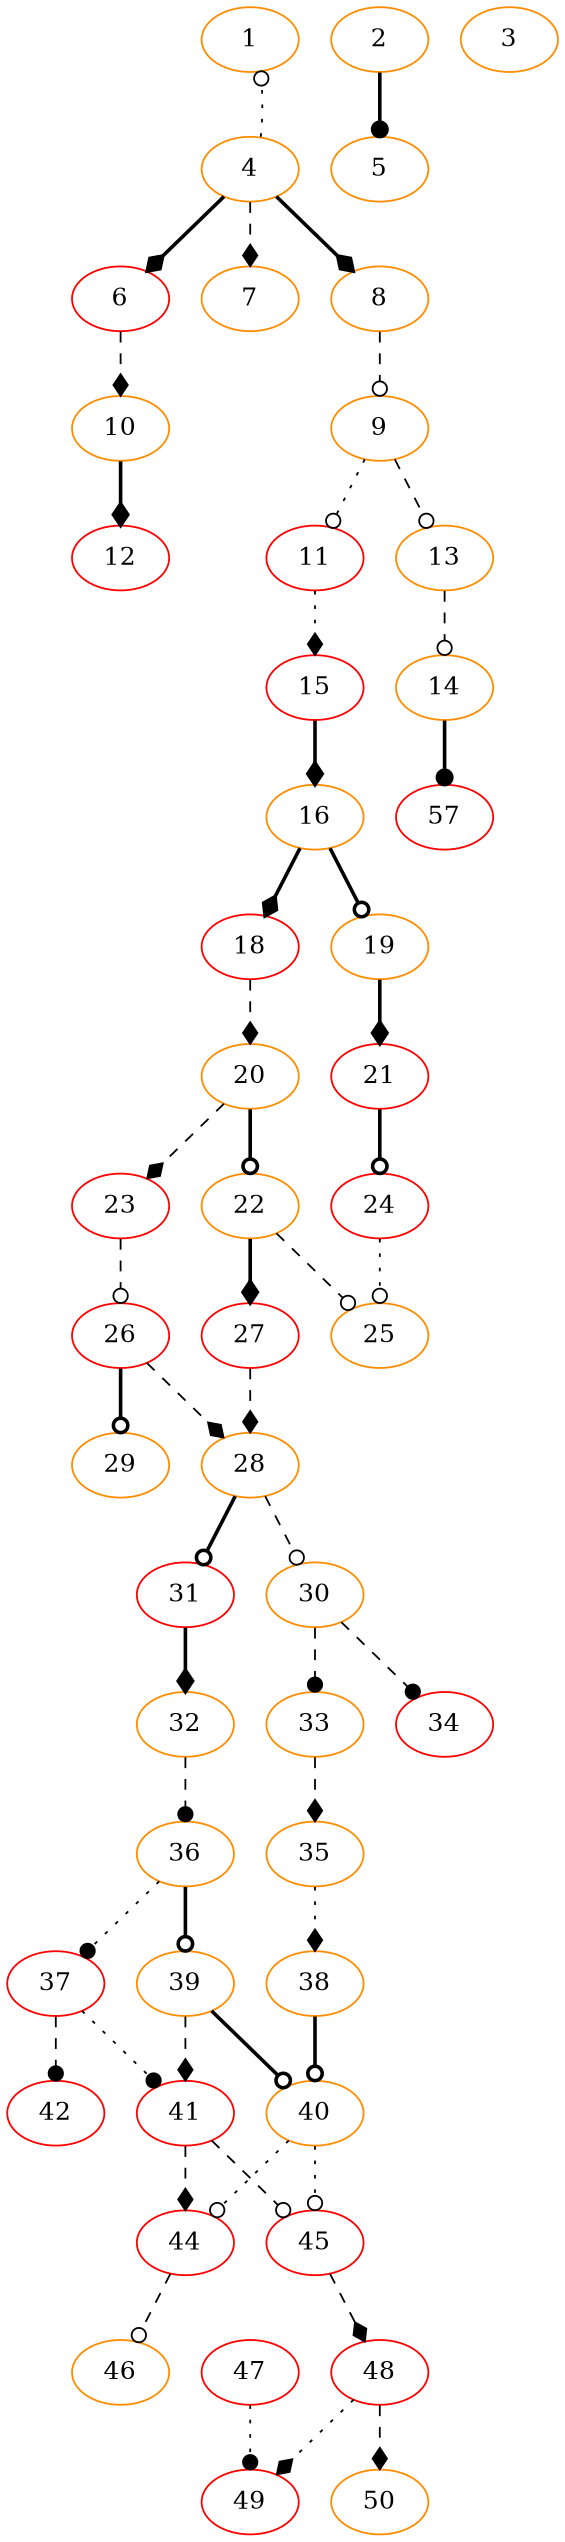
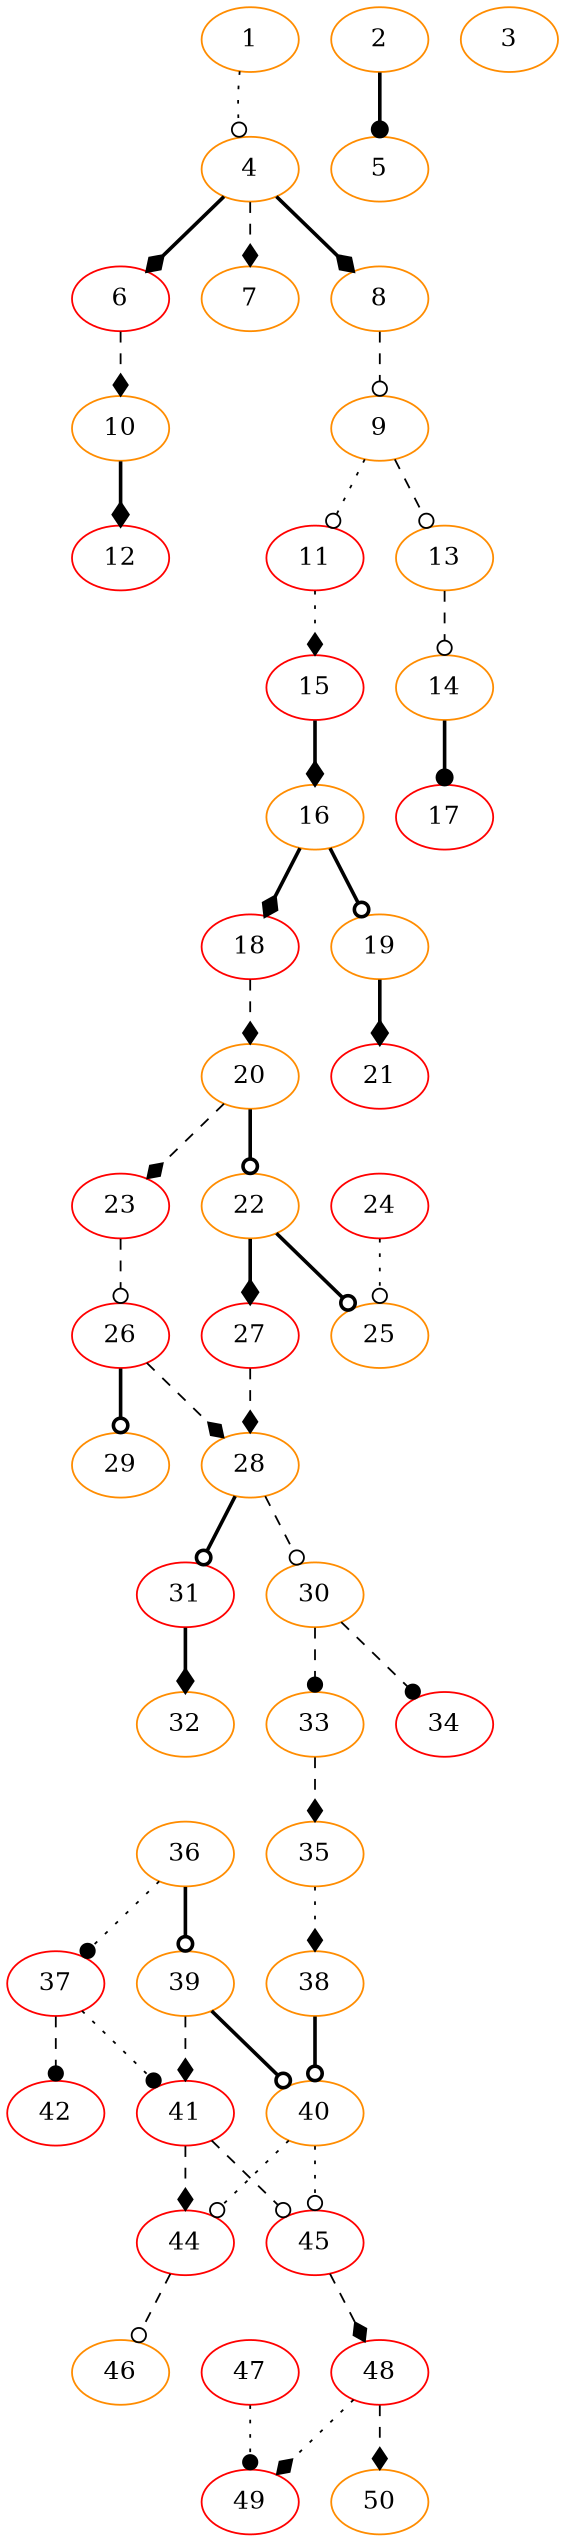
edge "4" -> "1": reversed
node "57": label "57" -> "17"
edge "21" -> "24": removed
edge "22" -> "25": style dashed -> bold
edge "32" -> "36": removed
